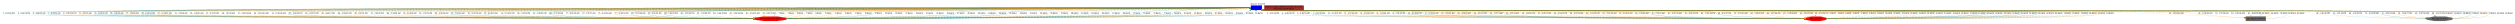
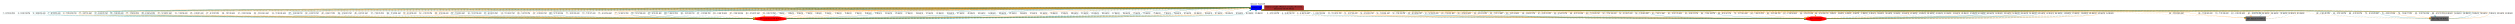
node "GET /faq/ HTTP/1.0": shape octagon -> box
